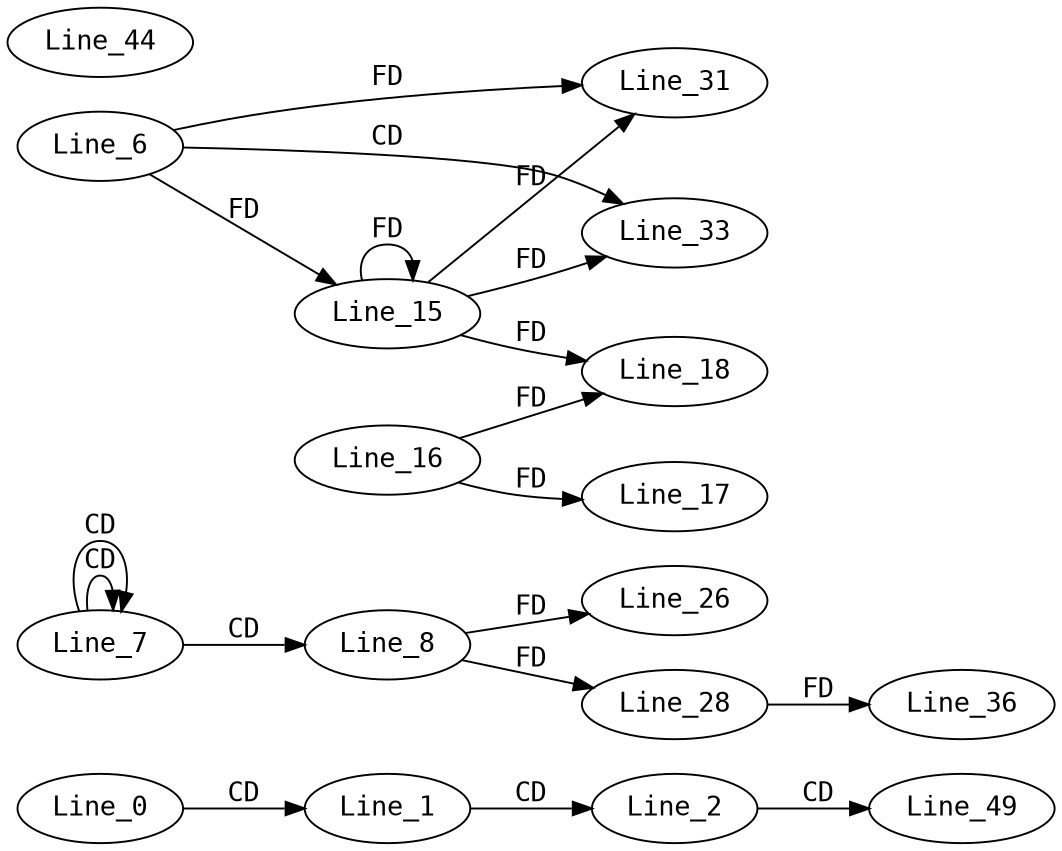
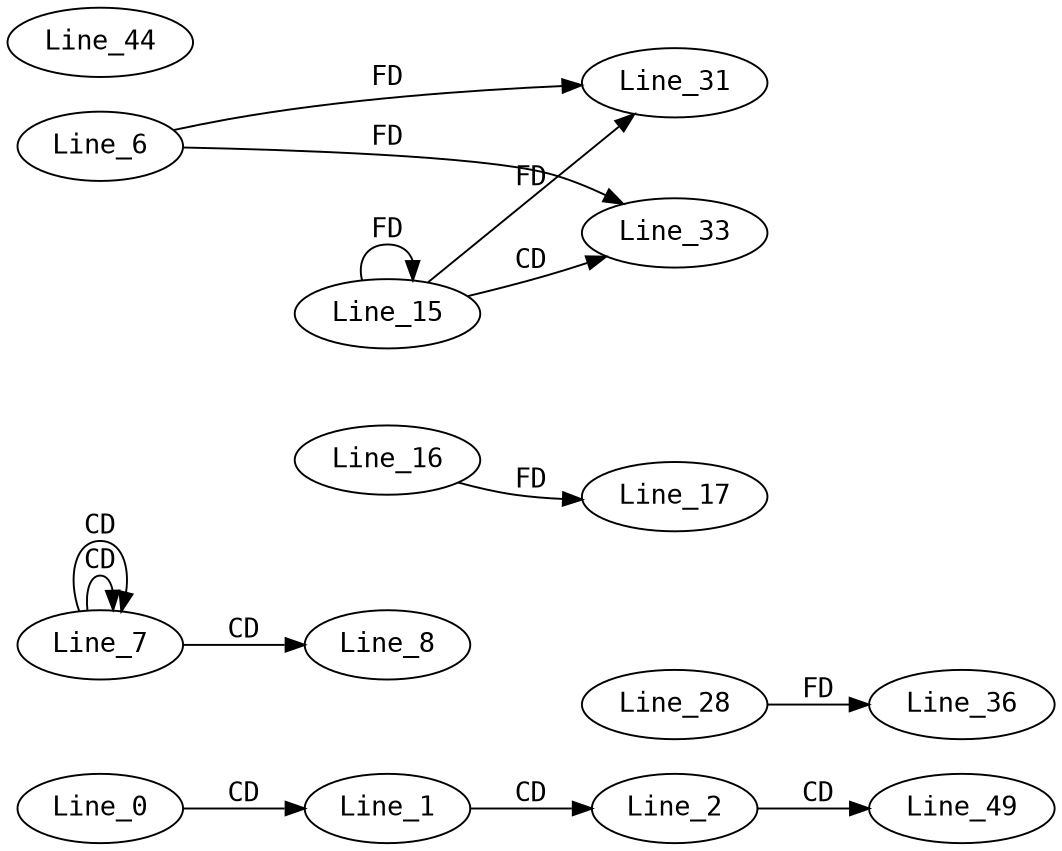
edge "Line_6" -> "Line_33": label "CD" -> "FD"
edge "Line_6" -> "Line_15": removed, label "FD"
edge "Line_15" -> "Line_33": label "FD" -> "CD"
node "Line_18": removed
node "Line_26": removed
edge "Line_8" -> "Line_28": removed, label "FD"
